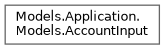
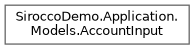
node "Models.Application. Models.AccountInput": label "Models.Application. Models.AccountInput" -> "SiroccoDemo.Application. Models.AccountInput"
